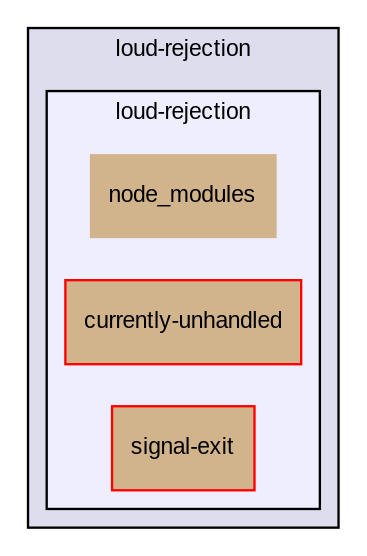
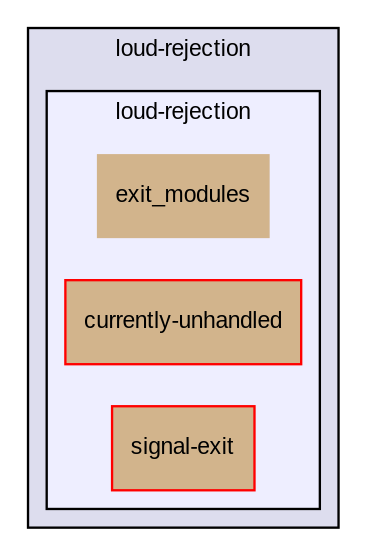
node "node_modules": label "node_modules" -> "exit_modules"
